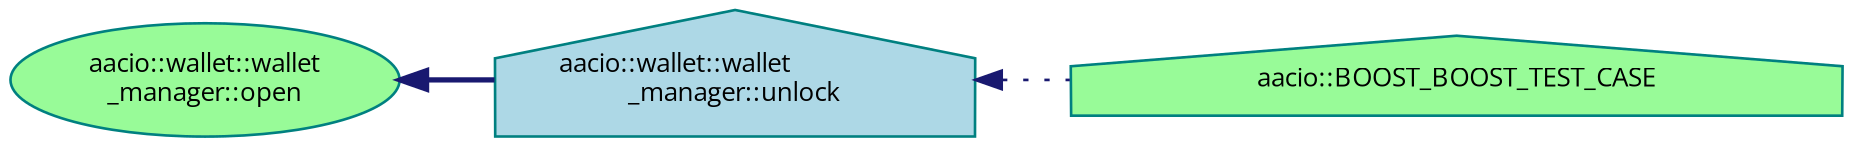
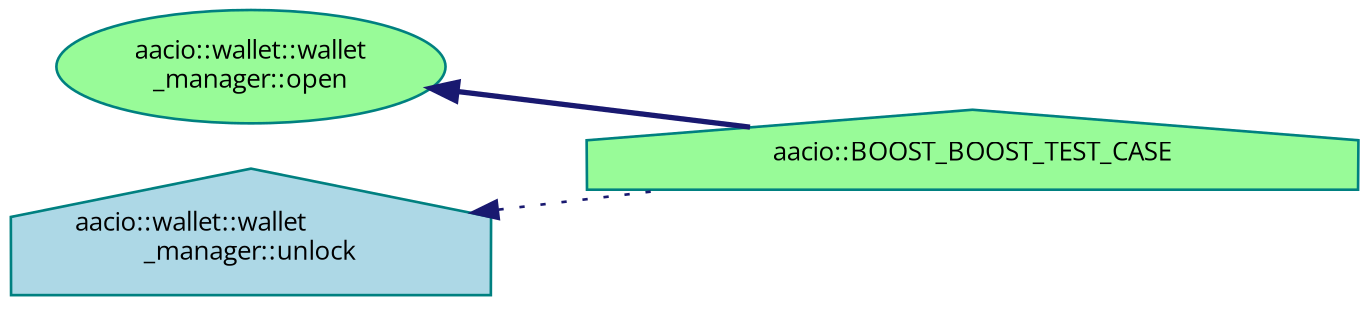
edge "aacio::wallet::wallet _manager::unlock" -> "aacio::wallet::wallet _manager::open": now "aacio::BOOST_BOOST_TEST_CASE" -> "aacio::wallet::wallet _manager::open"
